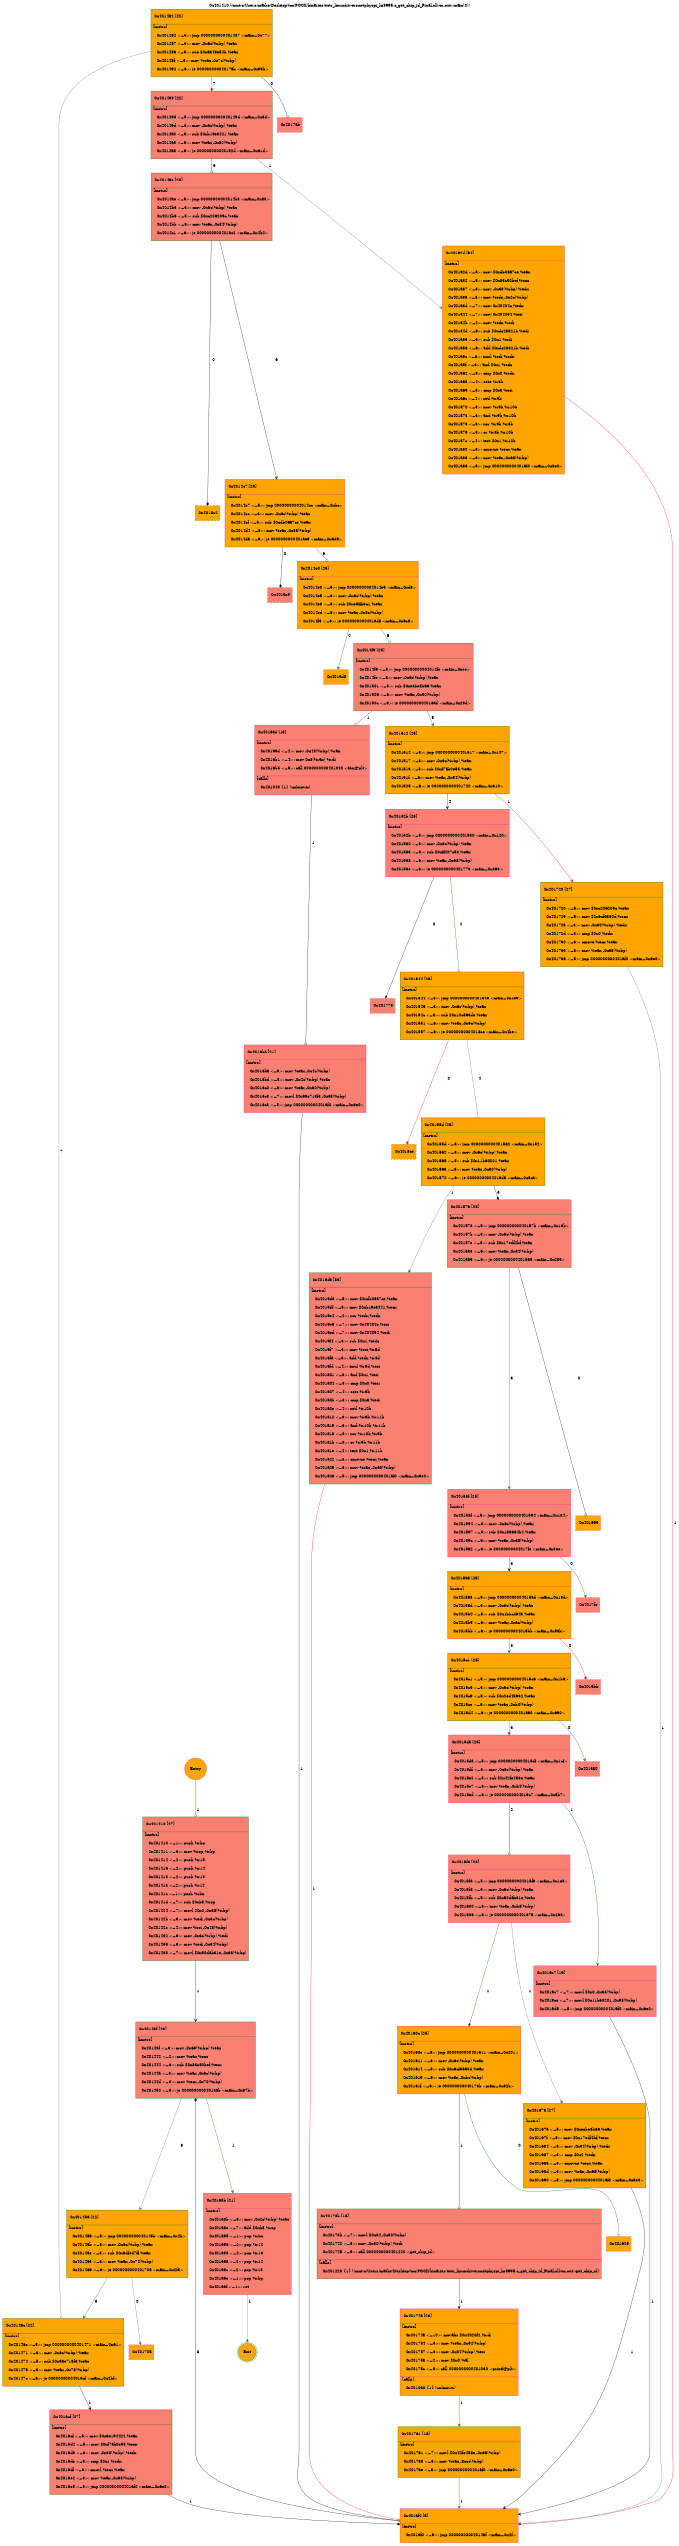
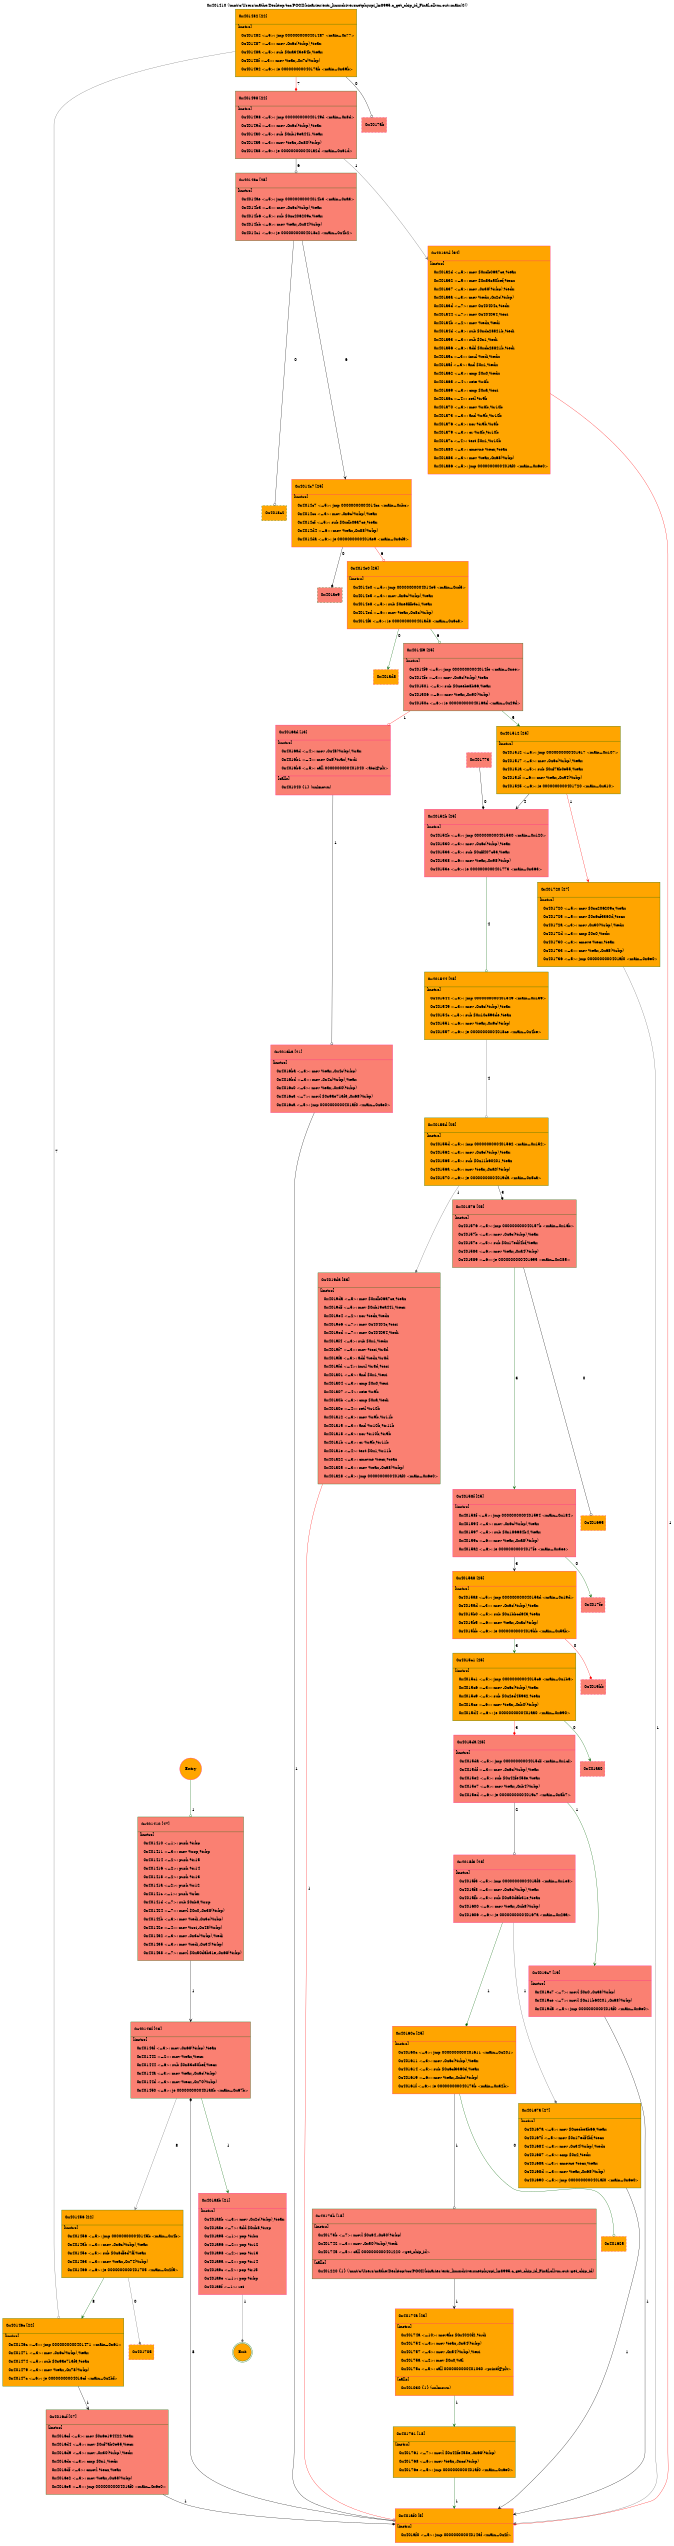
edge "0x4014ae [25]" -> "0x4018c2": arrowhead diamond -> odot
edge "0x40152b [25]" -> "0x401773": reversed
node "0x4018ce": removed
